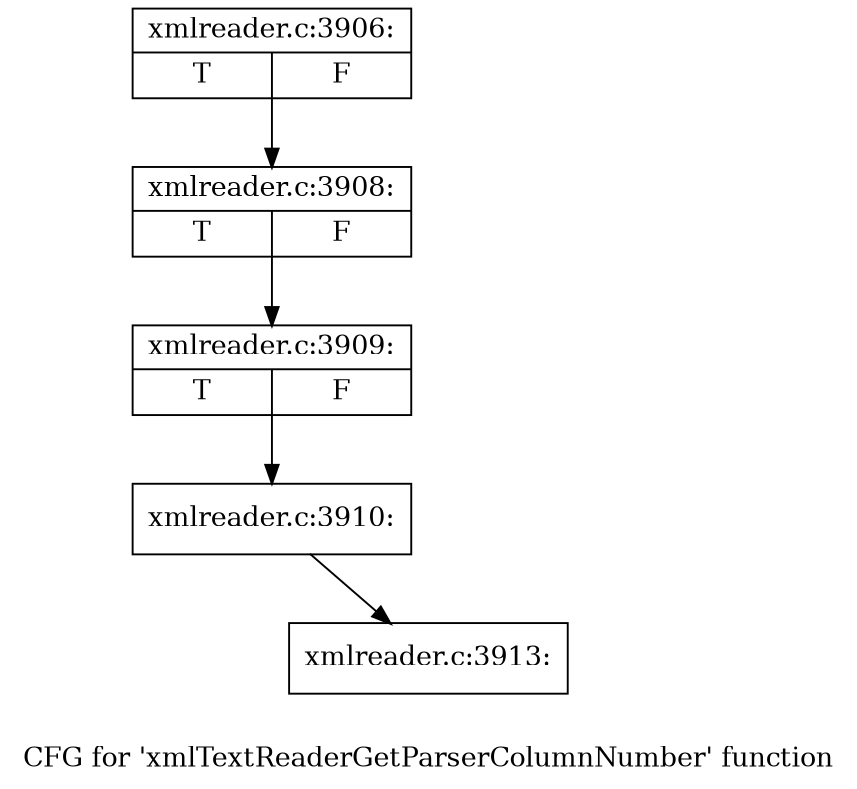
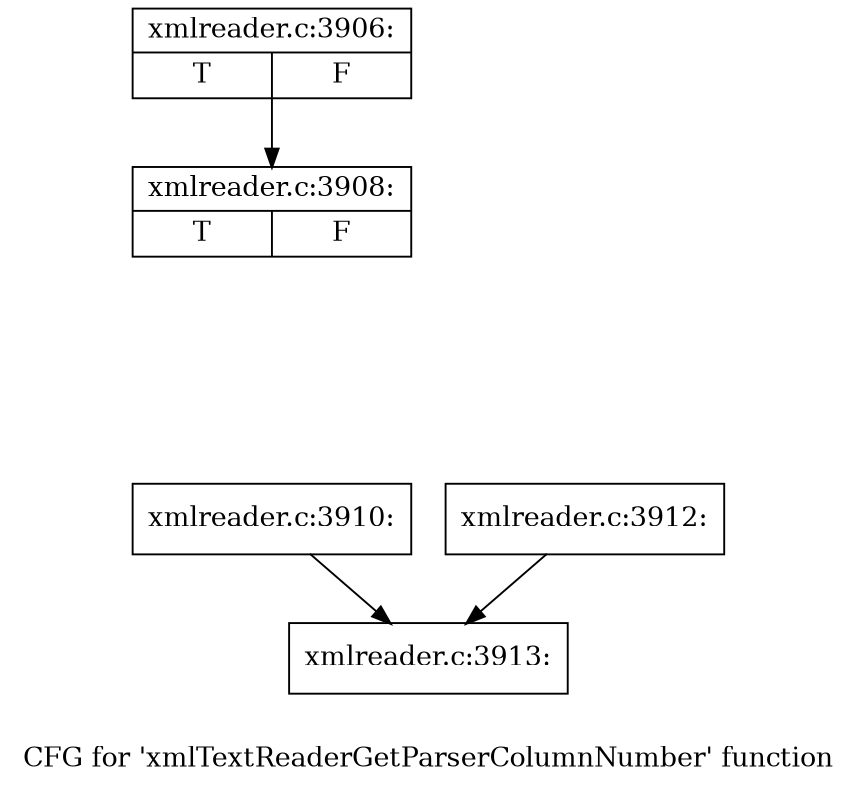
node "xmlreader.c:3909:": removed
node "xmlreader.c:3912:": added
